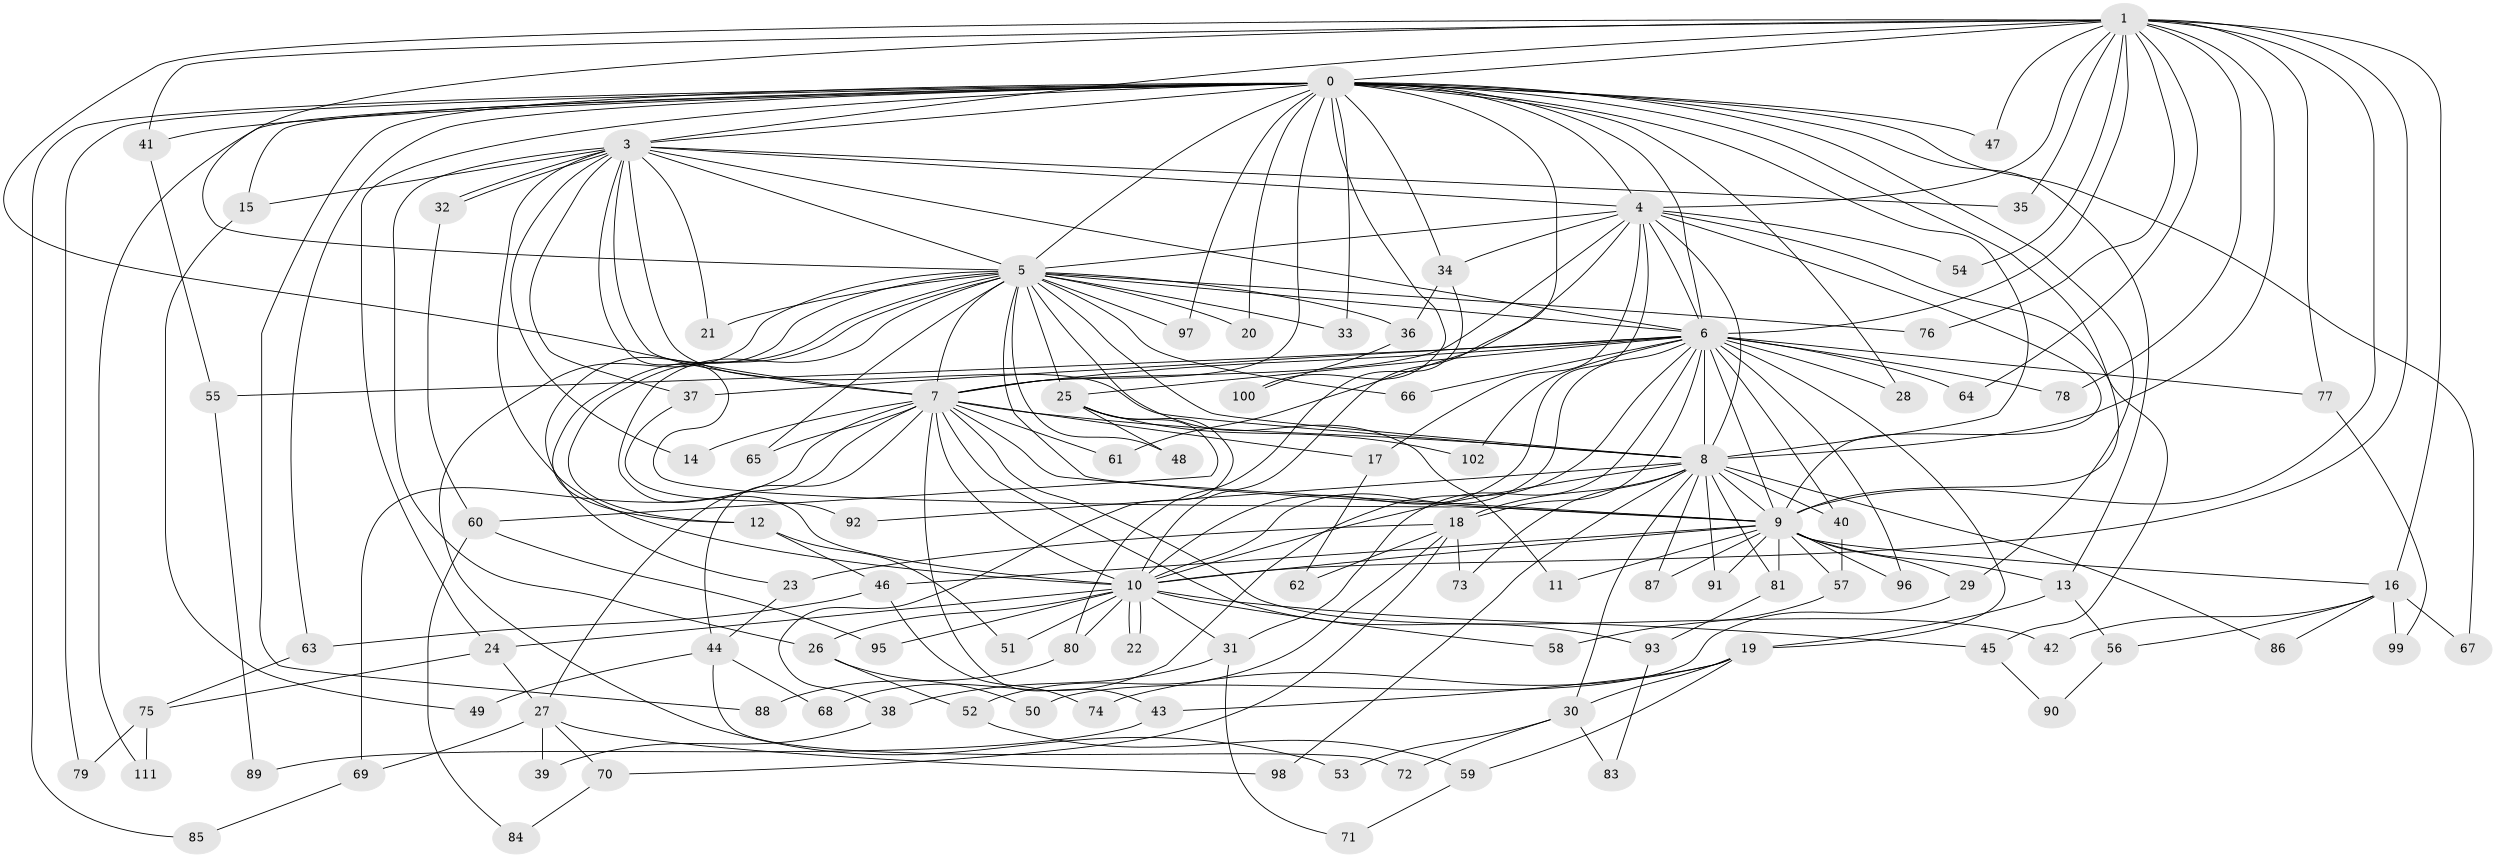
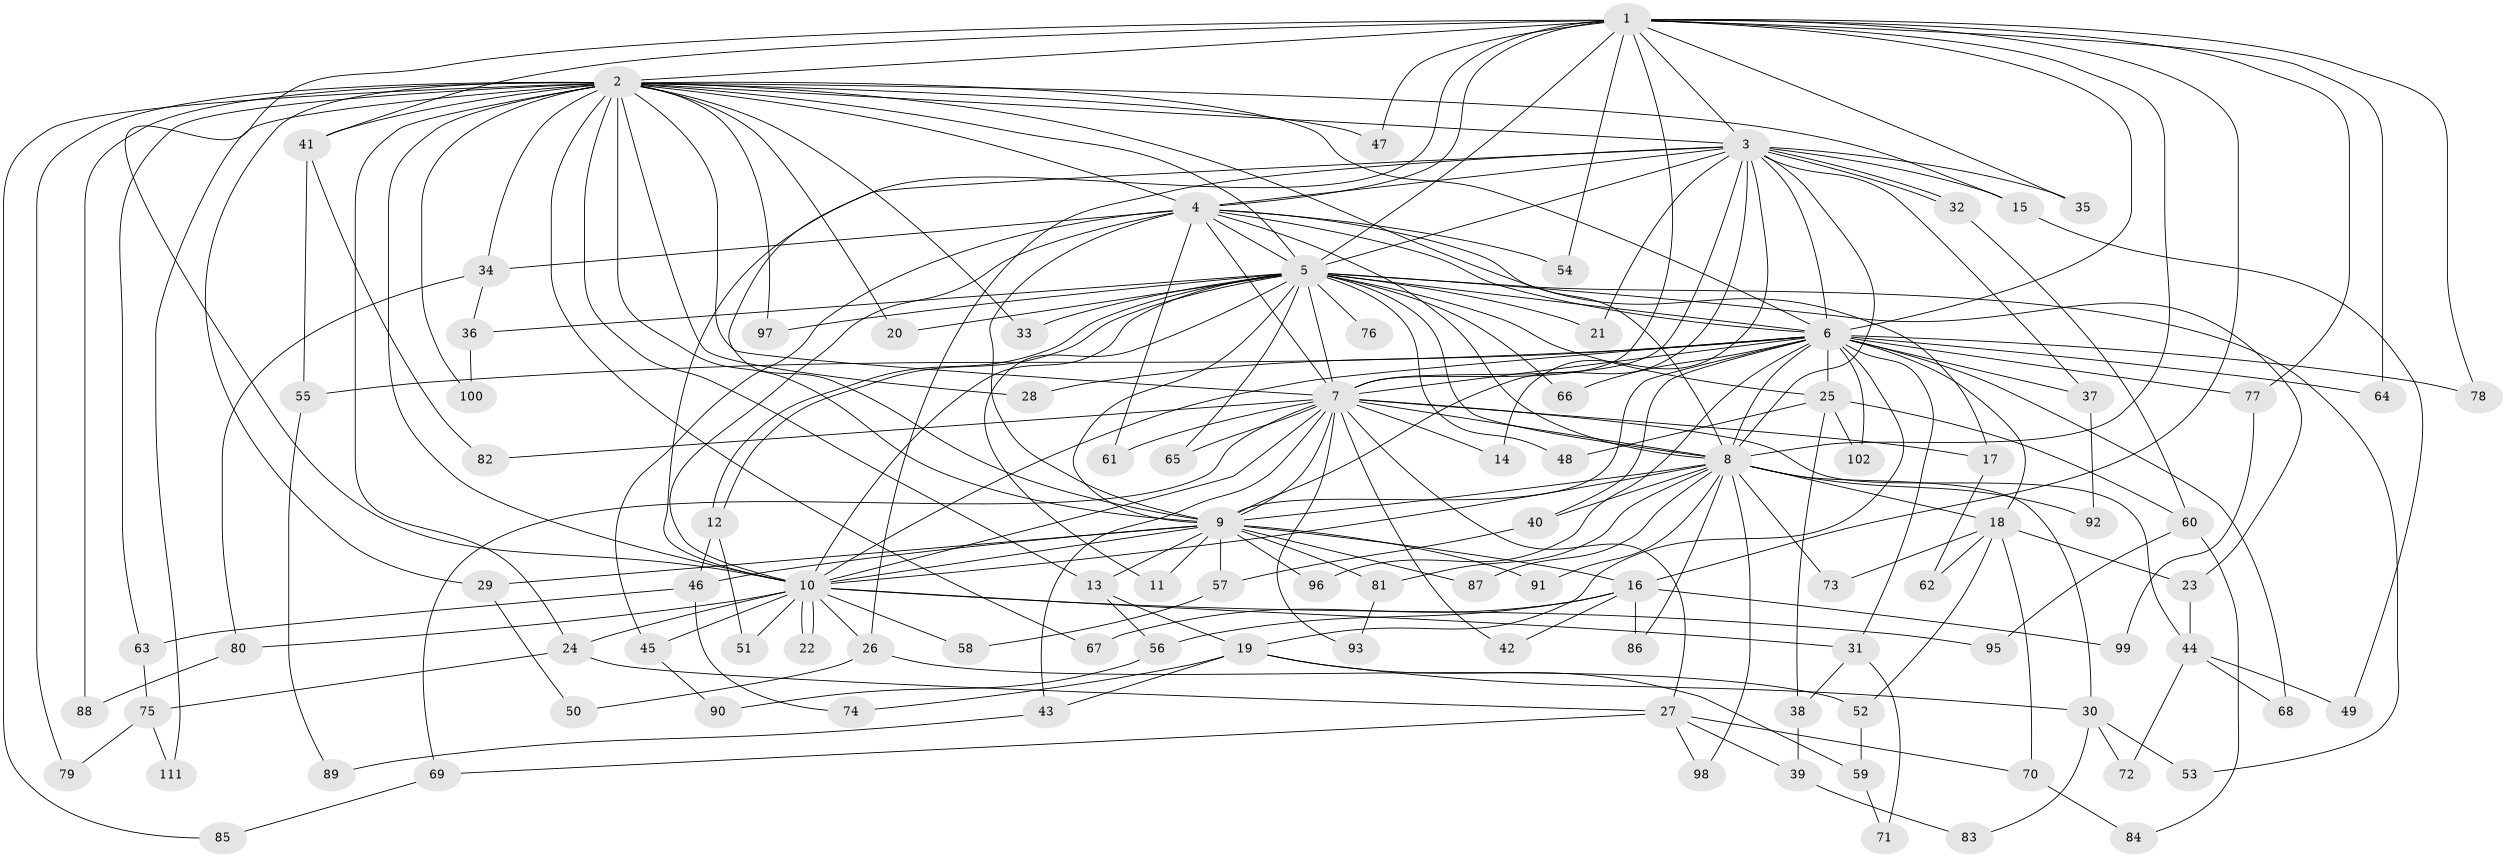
node "0": label "0" -> "2"
edge "1" -- "76": removed
node "82": added
edge "93" -- "83": now "39" -- "83"
